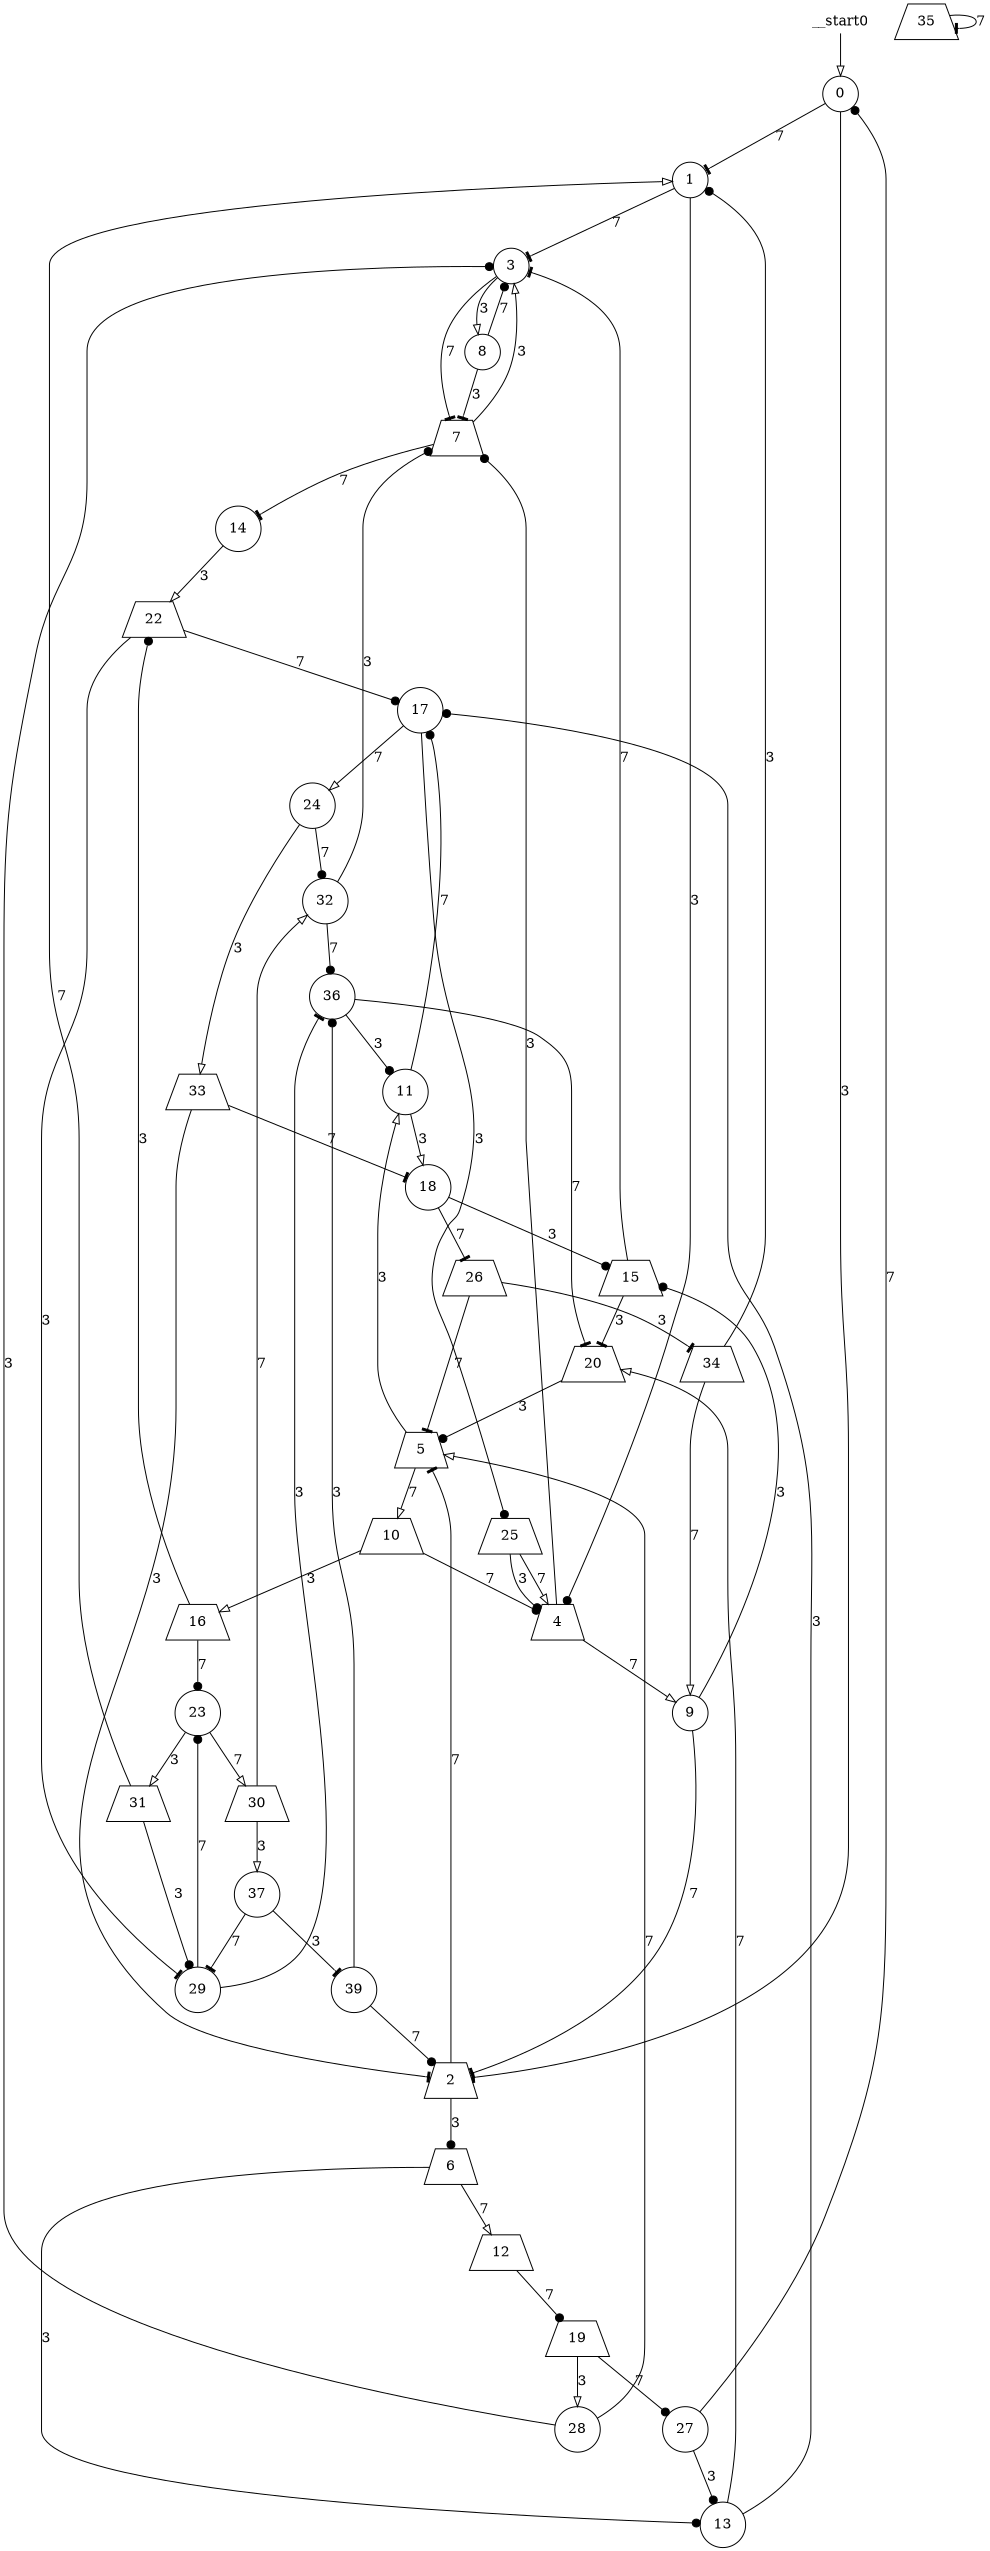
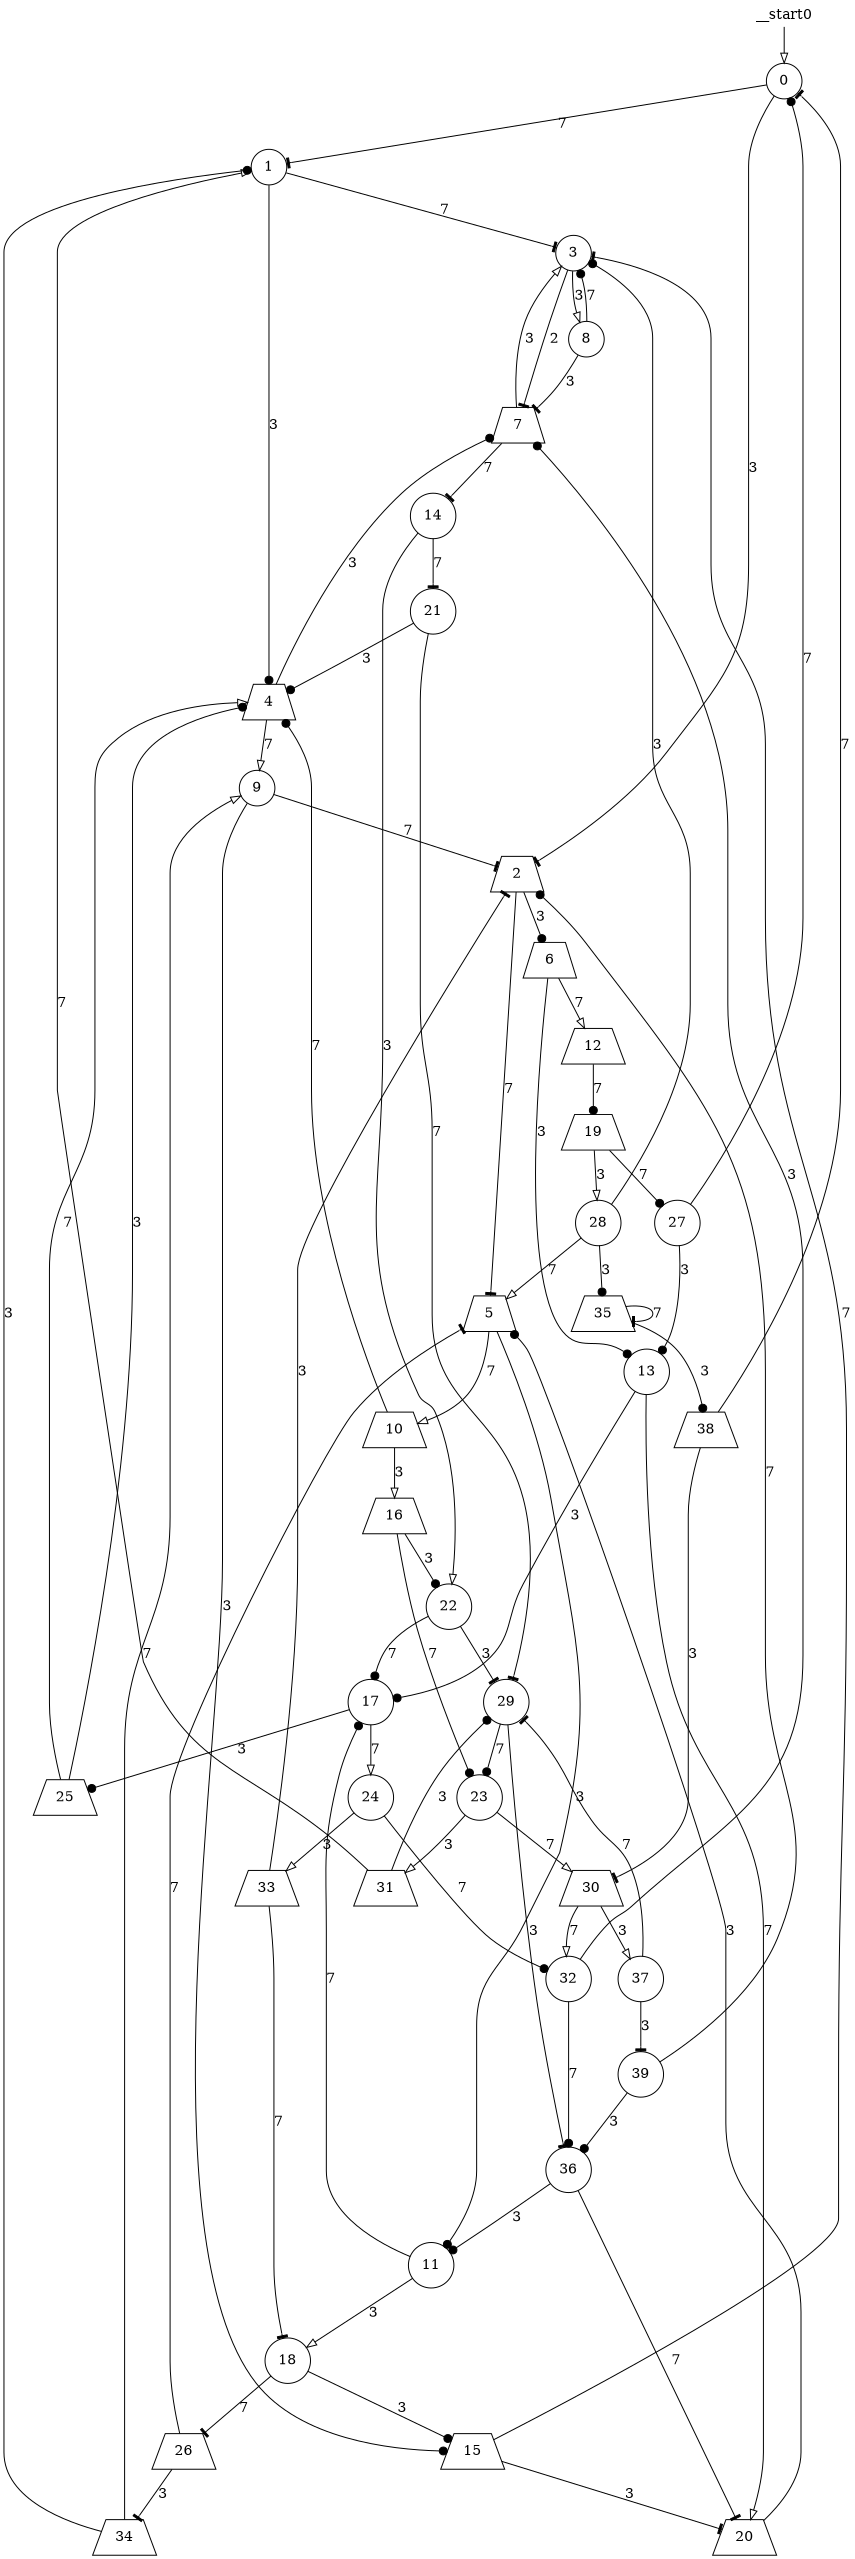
edge "3" -> "7": label "7" -> "2"
node "21": added
node "22": shape trapezium -> circle
edge "28" -> "35": added, label "3"
edge "5" -> "11": arrowhead onormal -> dot
node "38": added
